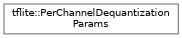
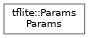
node "tflite::PerChannelDequantization Params": label "tflite::PerChannelDequantization Params" -> "tflite::Params Params"
